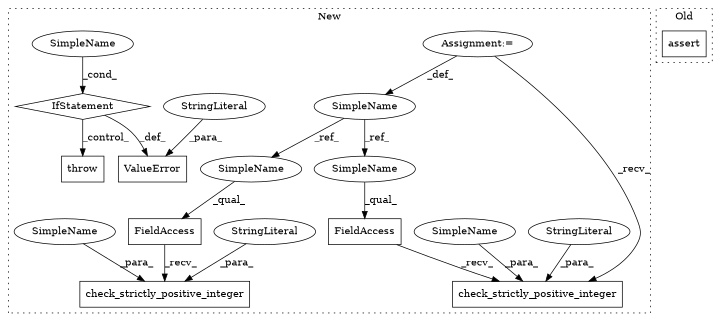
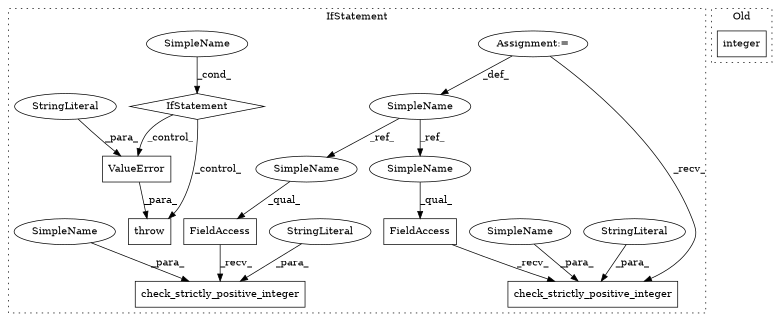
cluster "New": label "New" -> "IfStatement"
node "assert": label "assert" -> "integer"
edge "IfStatement" -> "ValueError": label "_def_" -> "_control_"
edge "ValueError" -> "throw": added, label "_para_"
